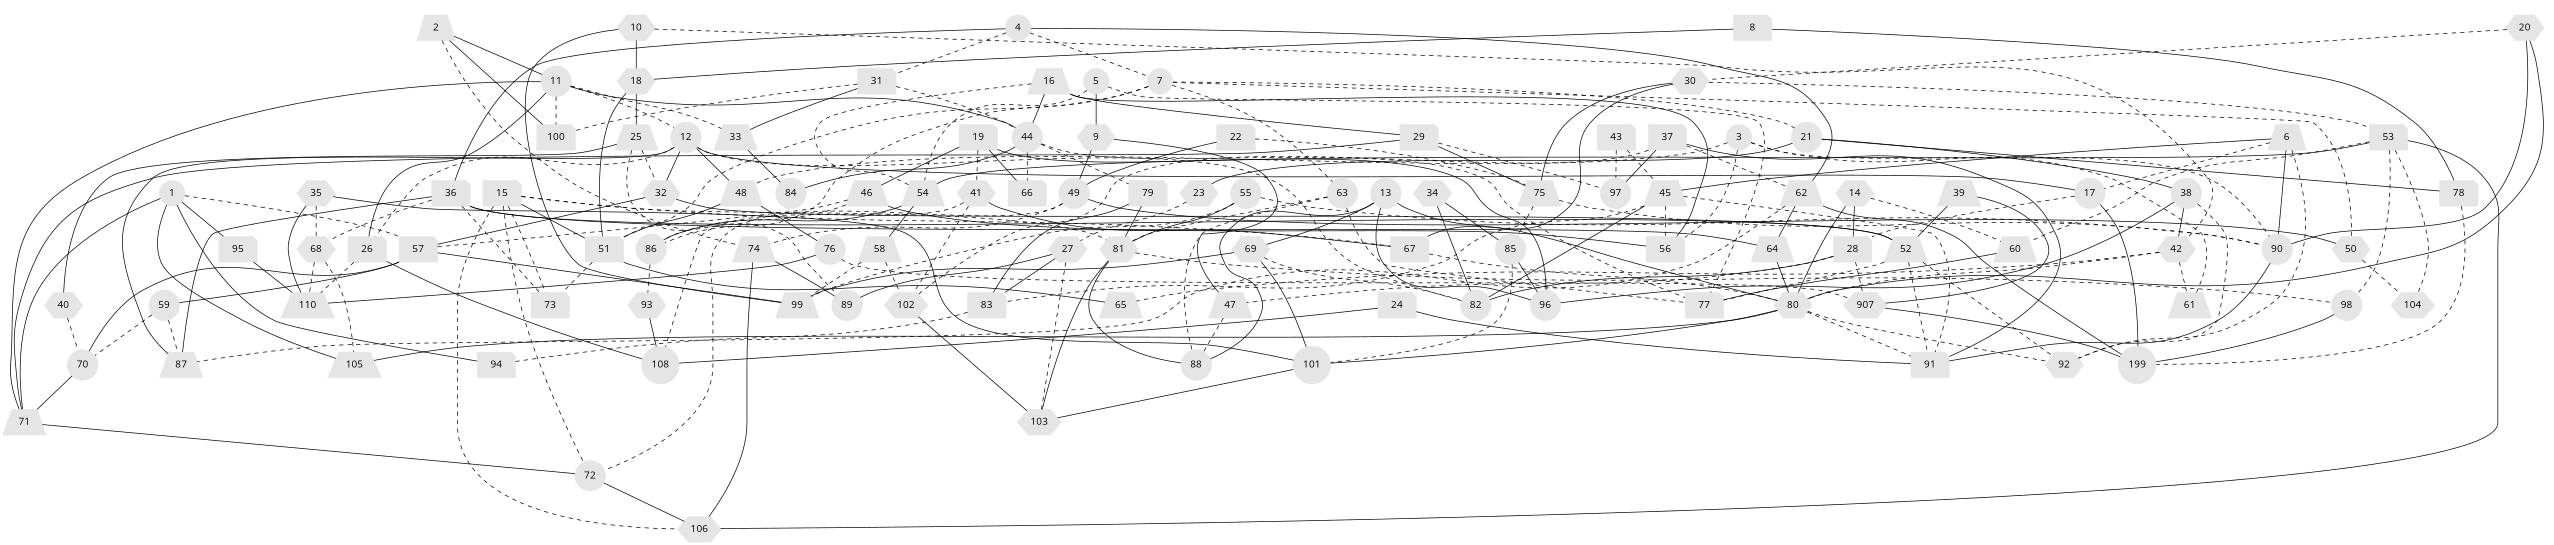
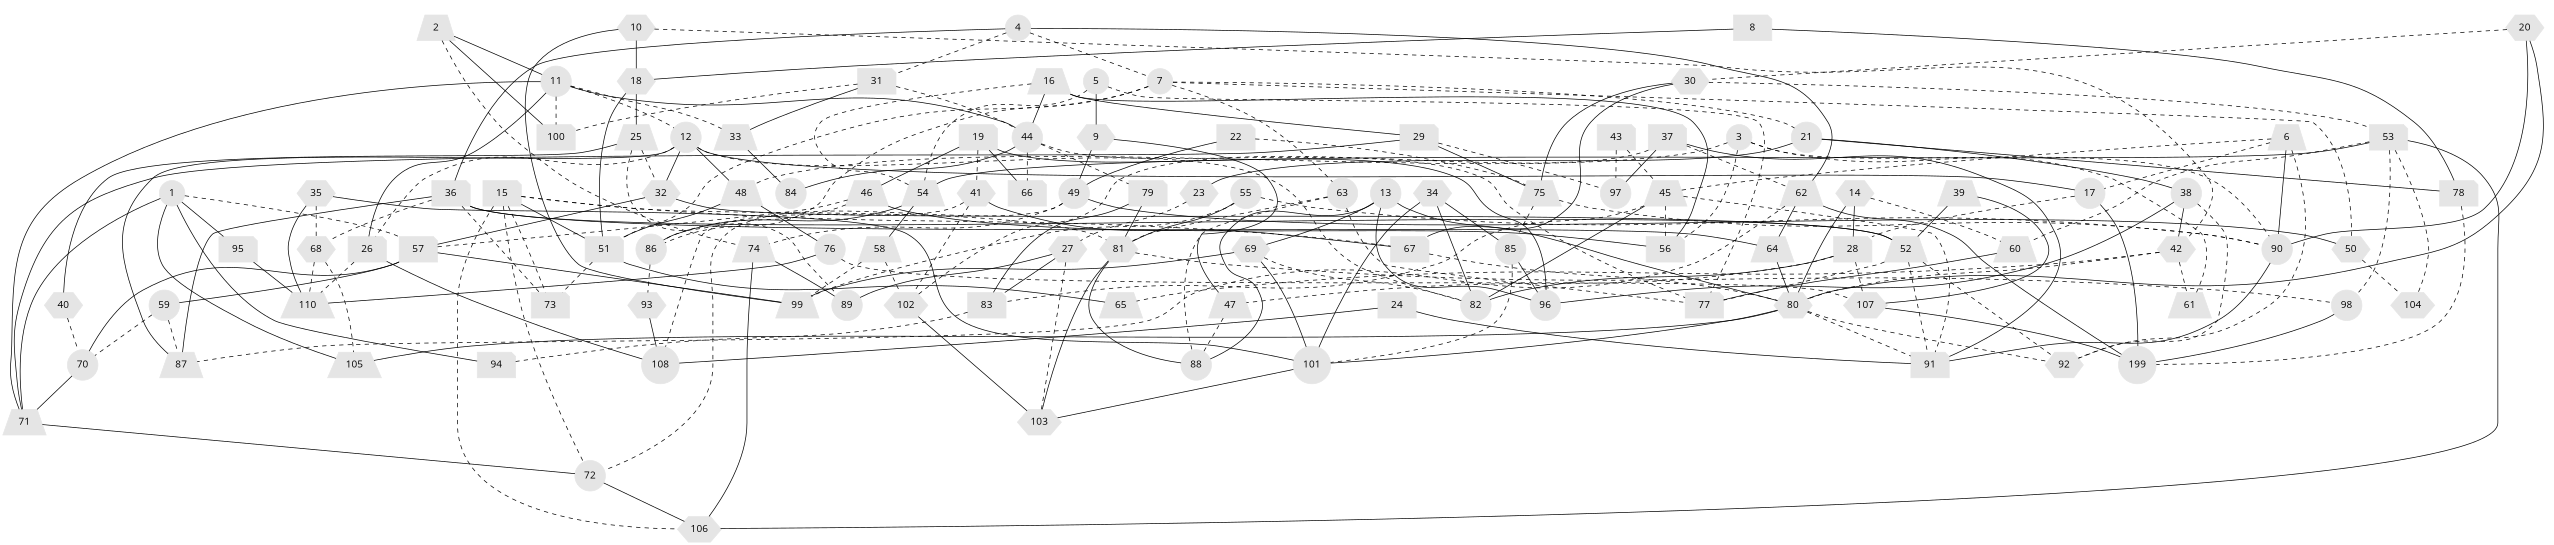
edge "6" -- "45": style solid -> dashed
edge "34" -- "101": added
node "907": label "907" -> "107"
